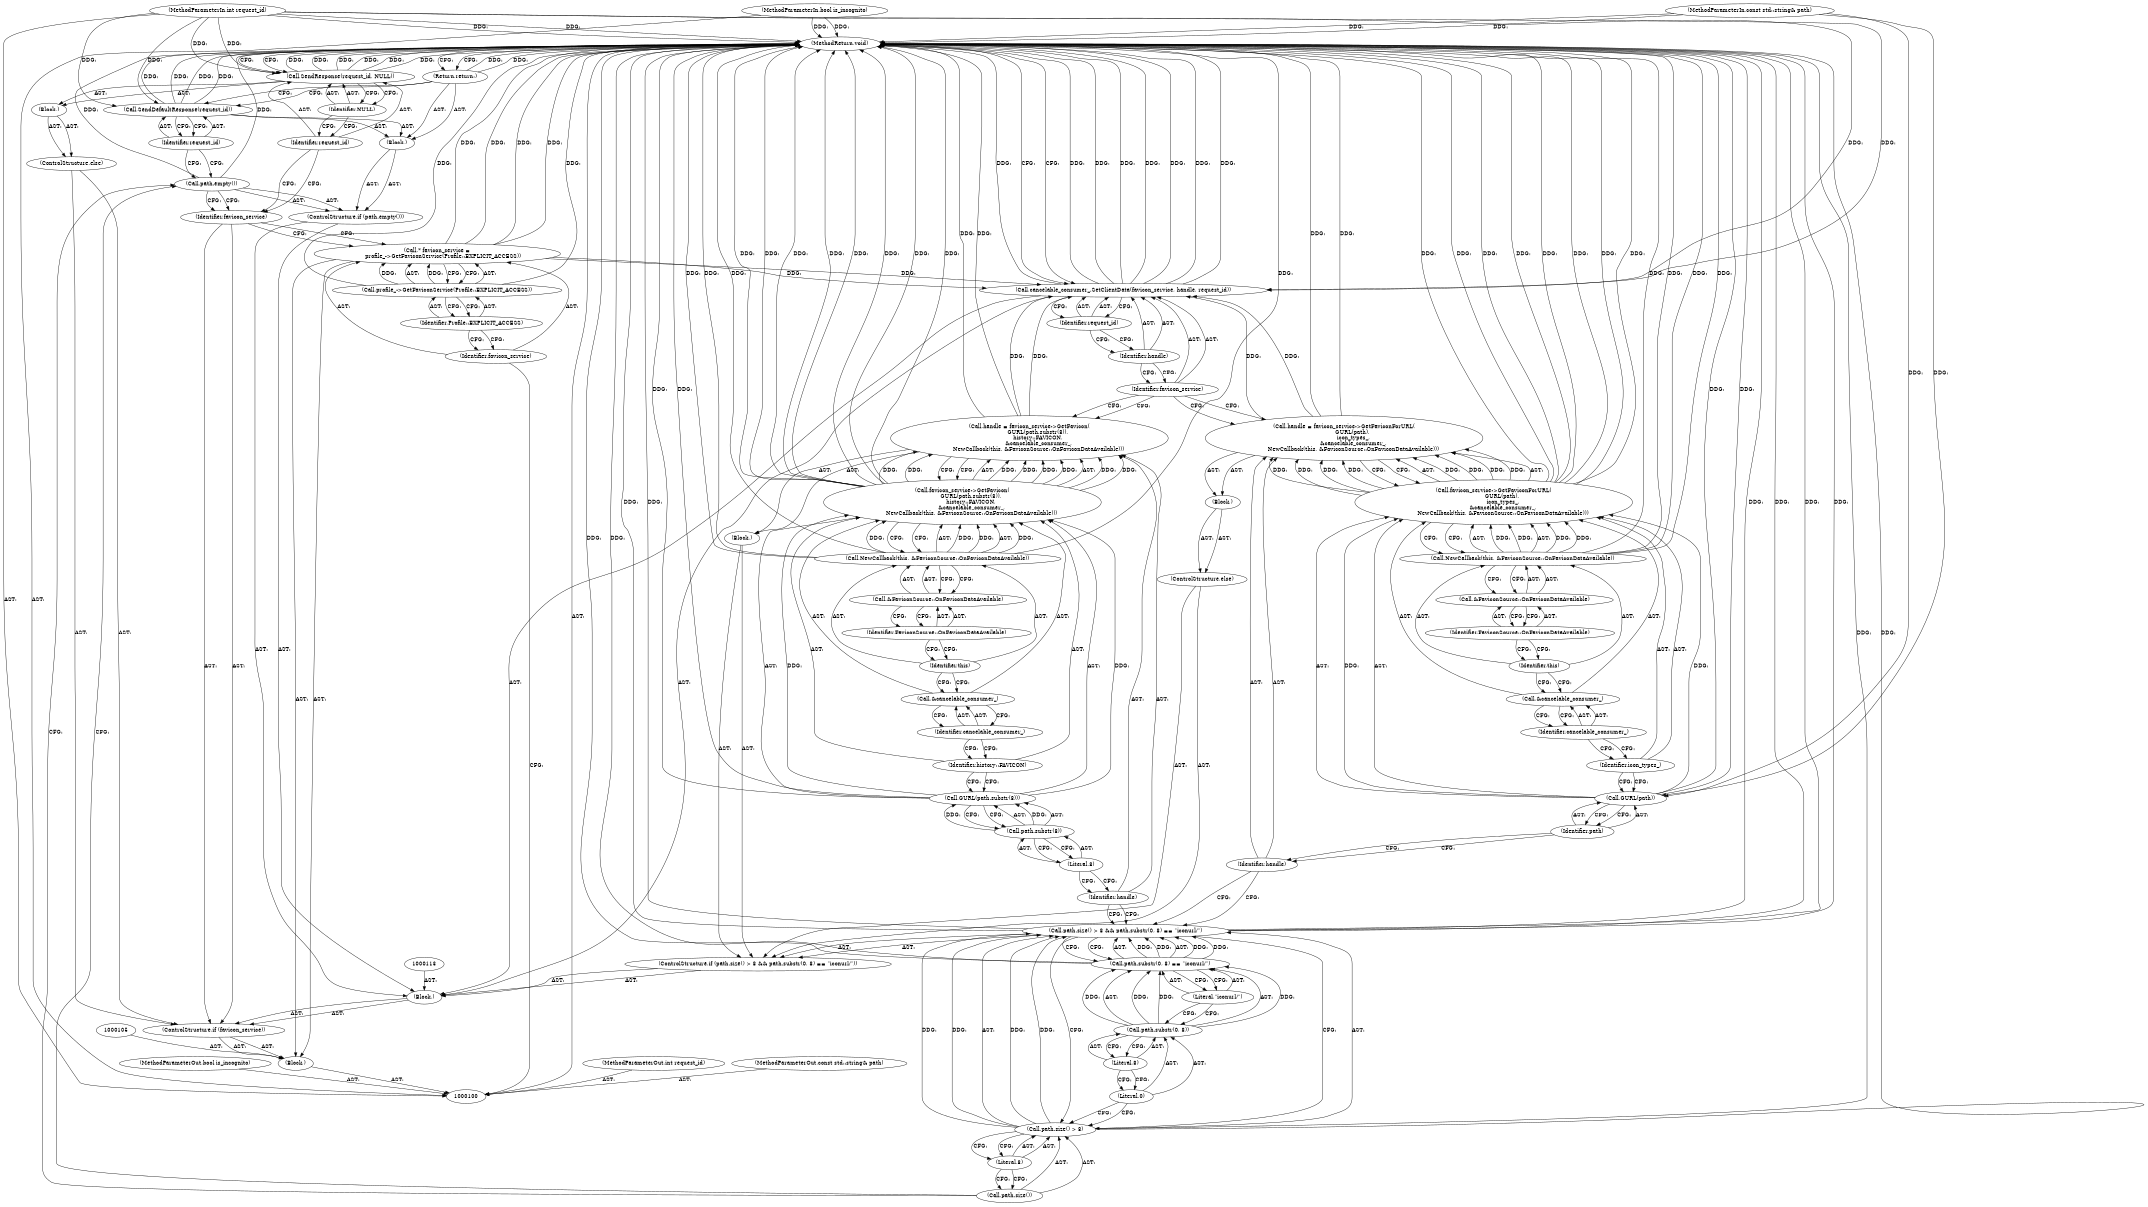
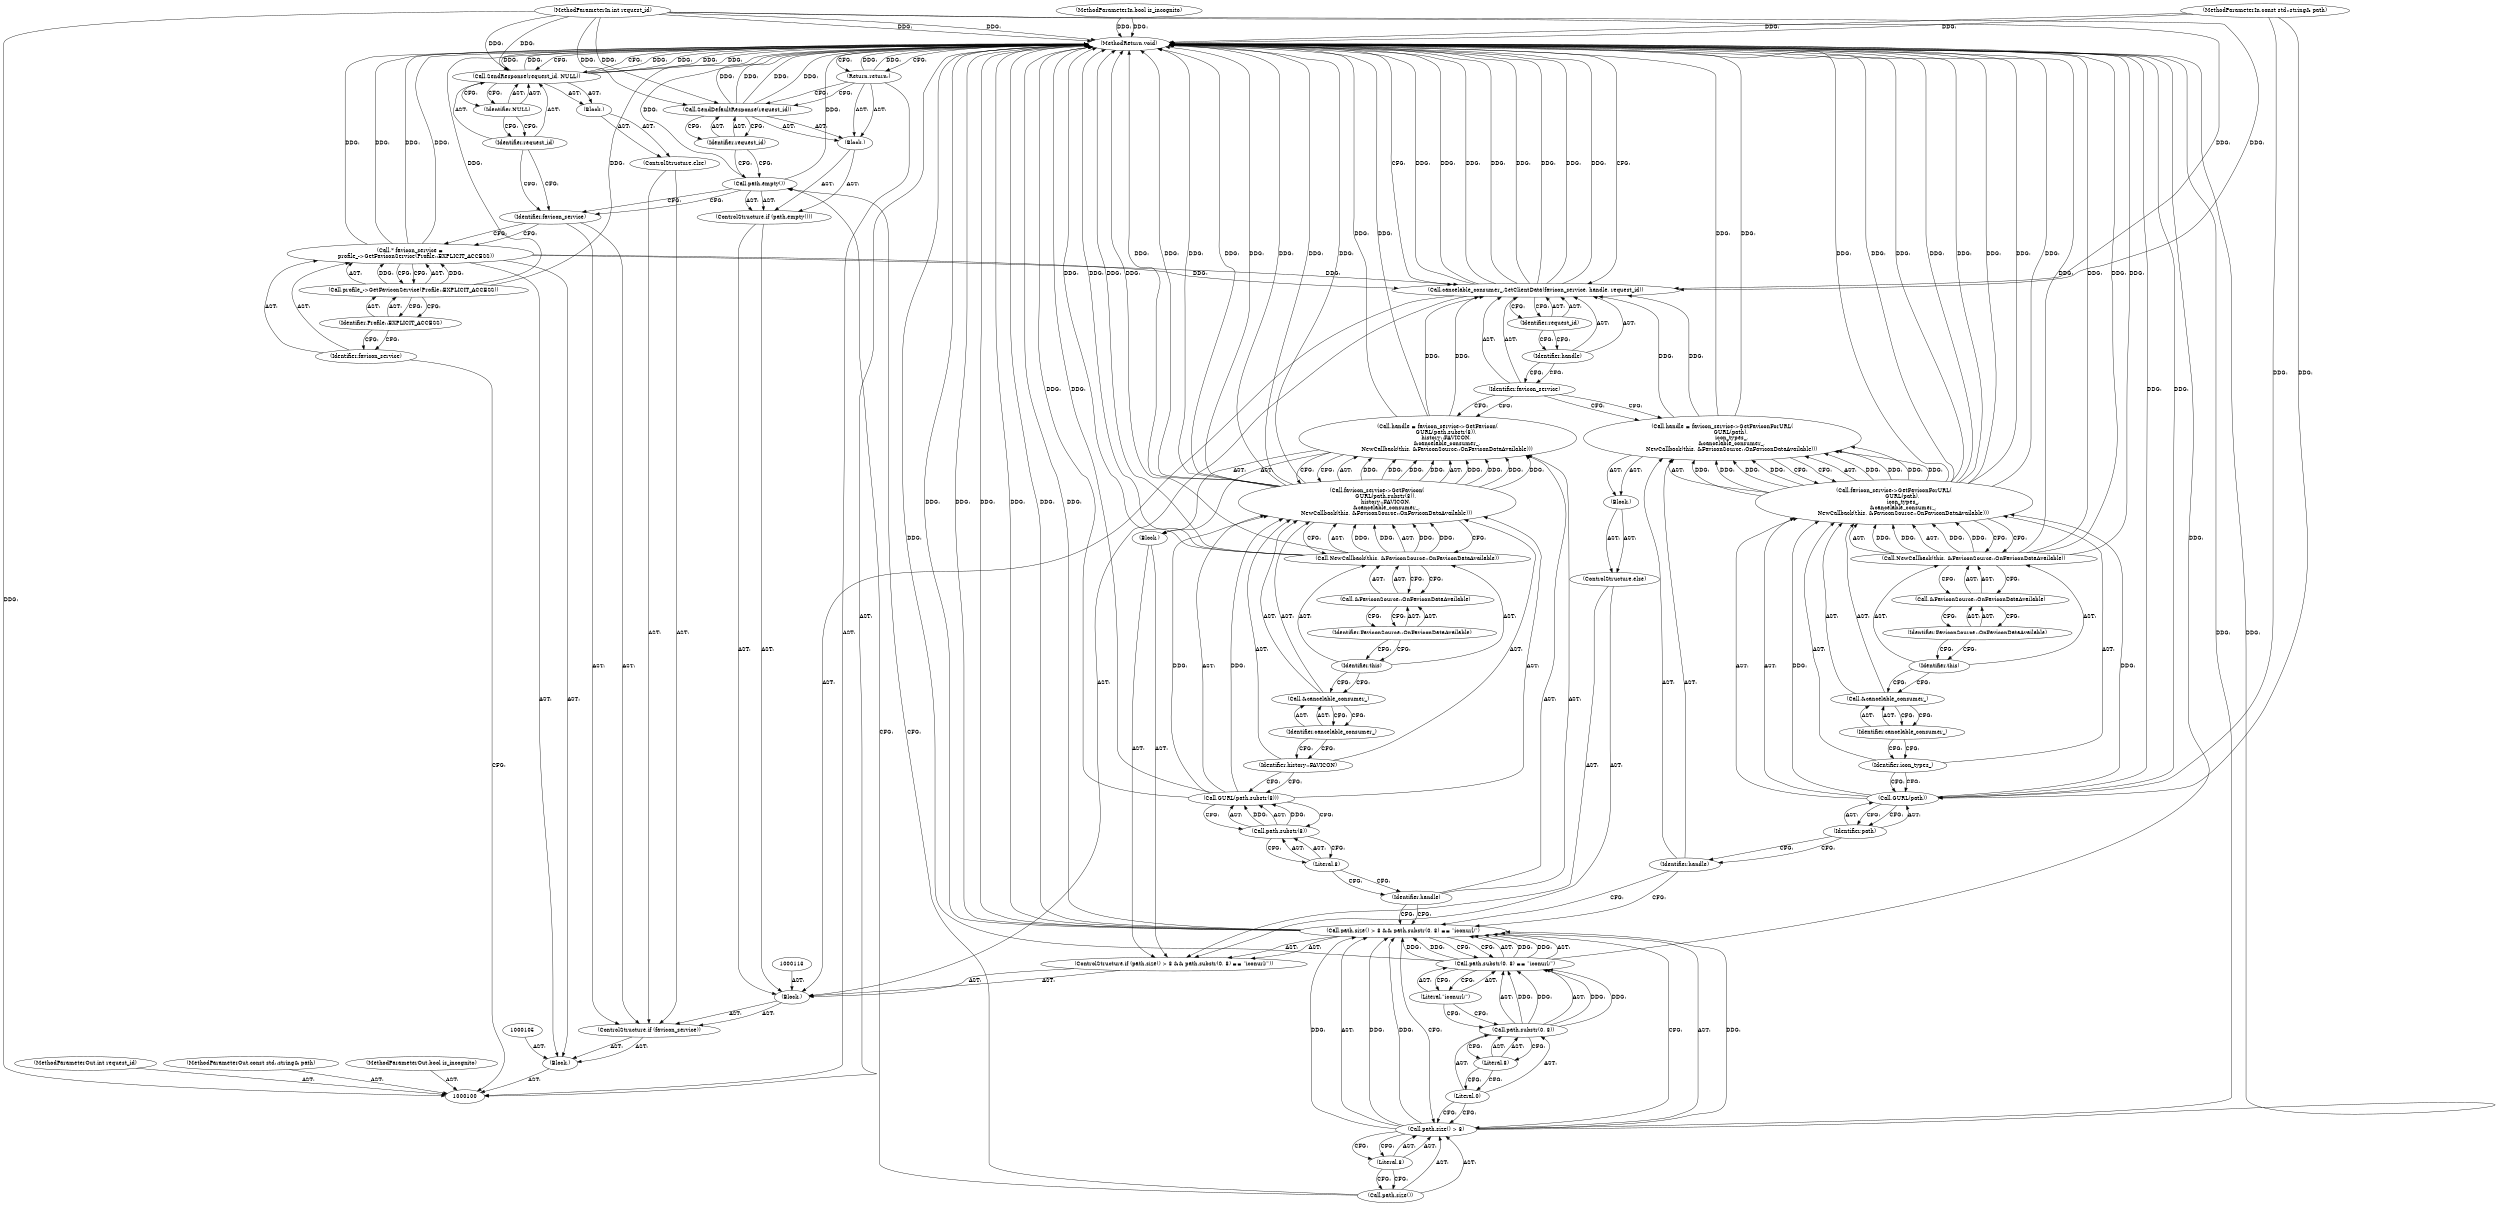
edge "(MethodParameterIn,bool is_incognito)" -> "1000100": now "(Return,return;)" -> "1000100"
edge "(MethodParameterIn,int request_id)" -> "1000100": label "AST: " -> "DDG: "
